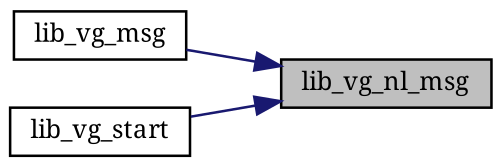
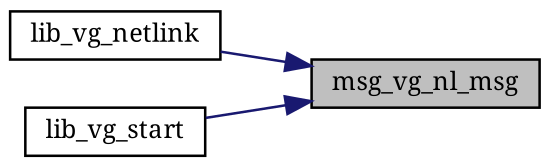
node "lib_vg_msg": label "lib_vg_msg" -> "lib_vg_netlink"
node "lib_vg_nl_msg": label "lib_vg_nl_msg" -> "msg_vg_nl_msg"
